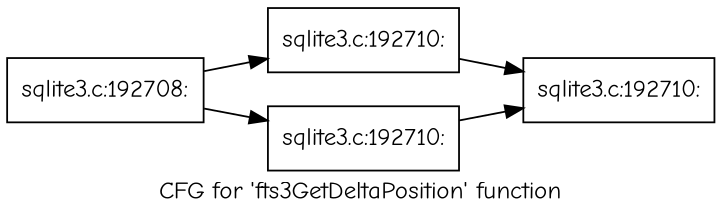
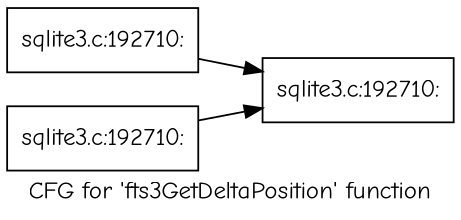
node "sqlite3.c:192708:": removed
